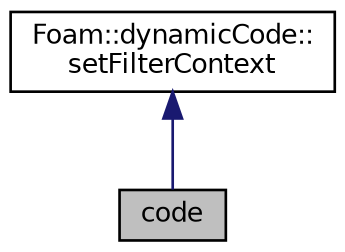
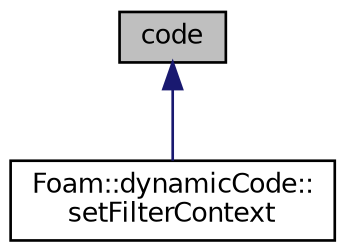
edge "code" -> "Foam::dynamicCode:: setFilterContext": reversed
